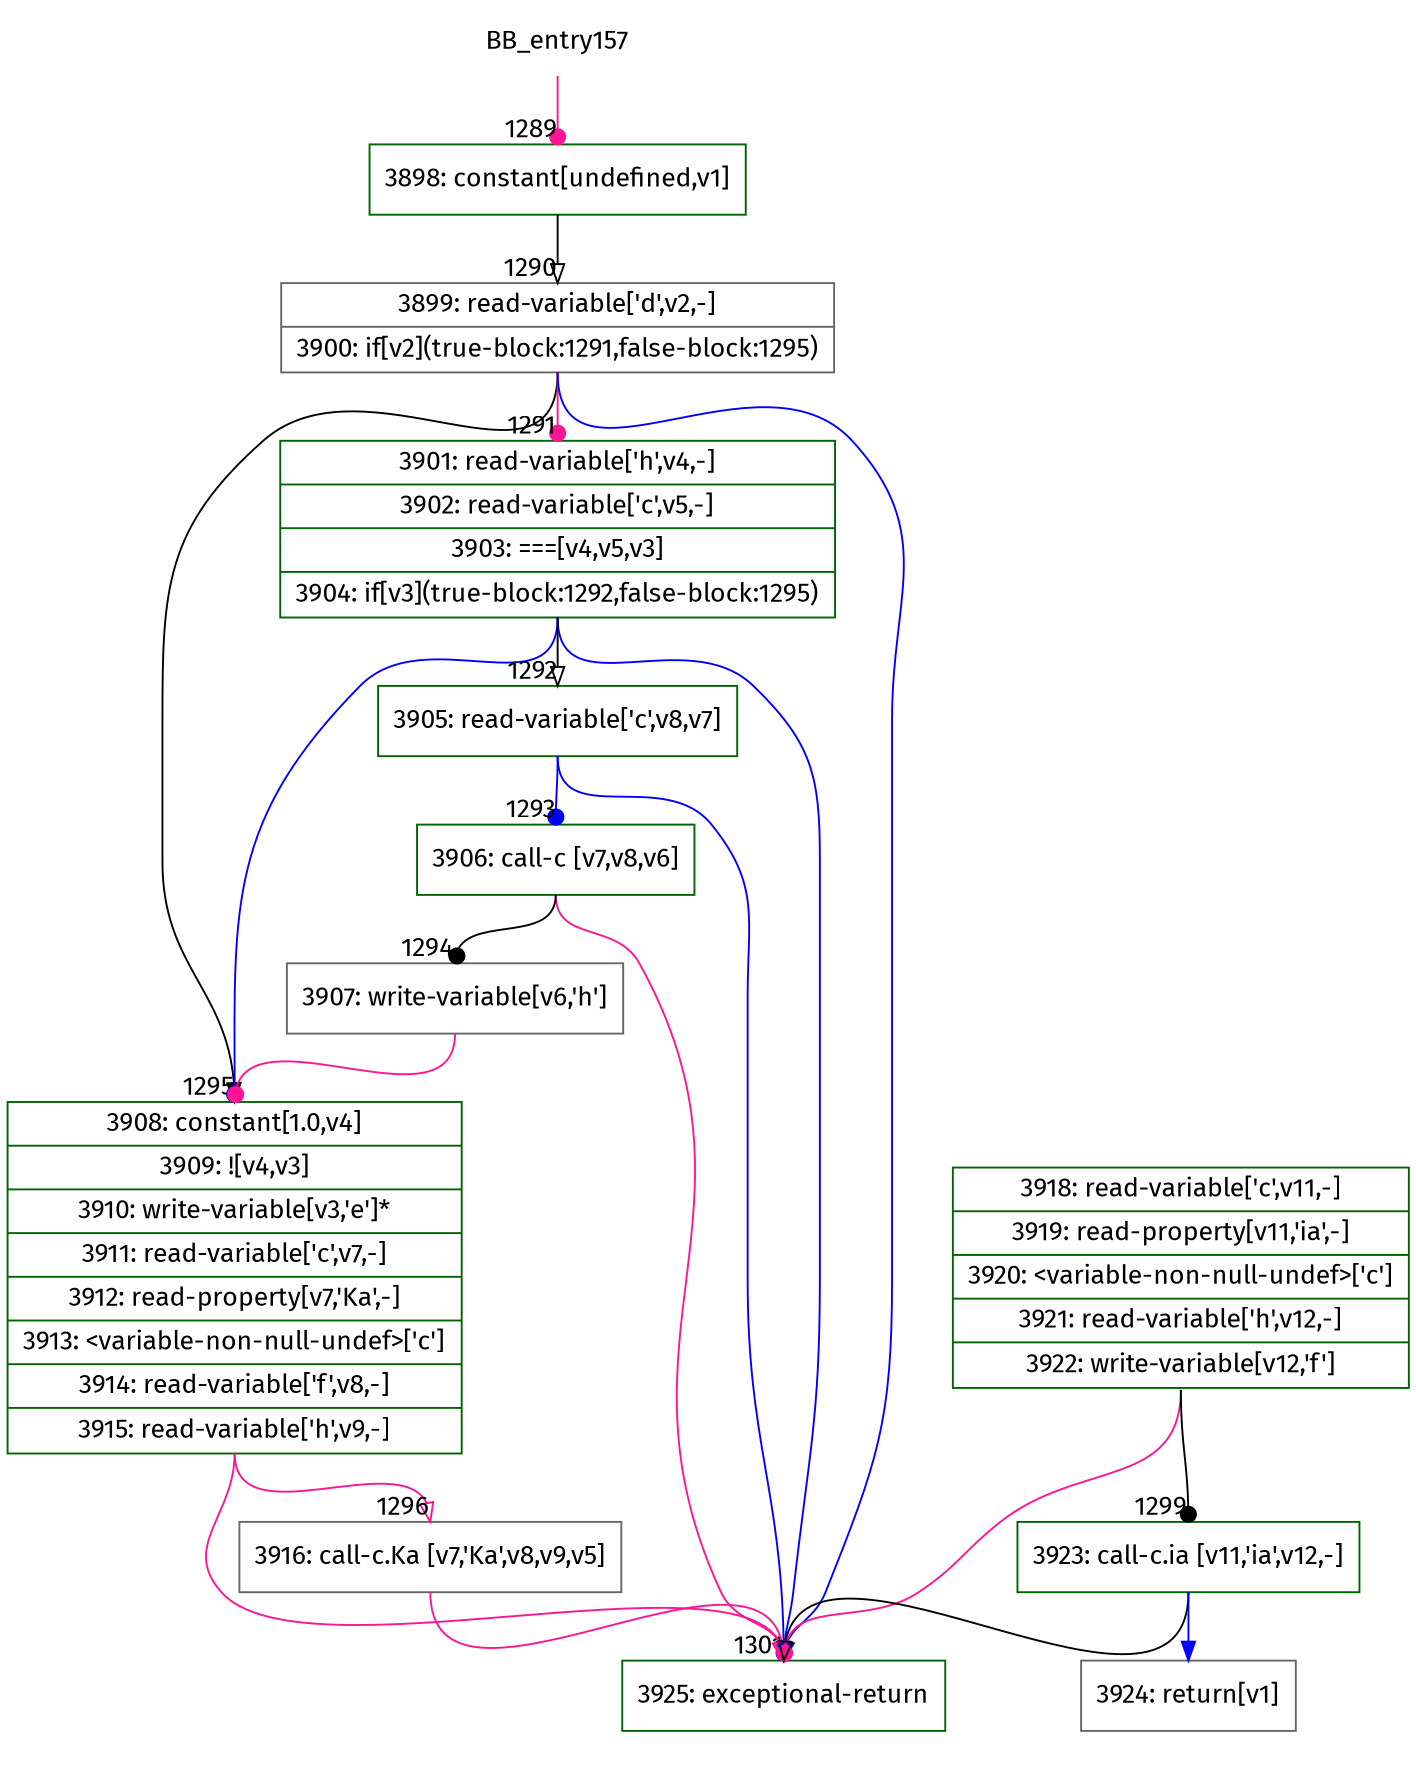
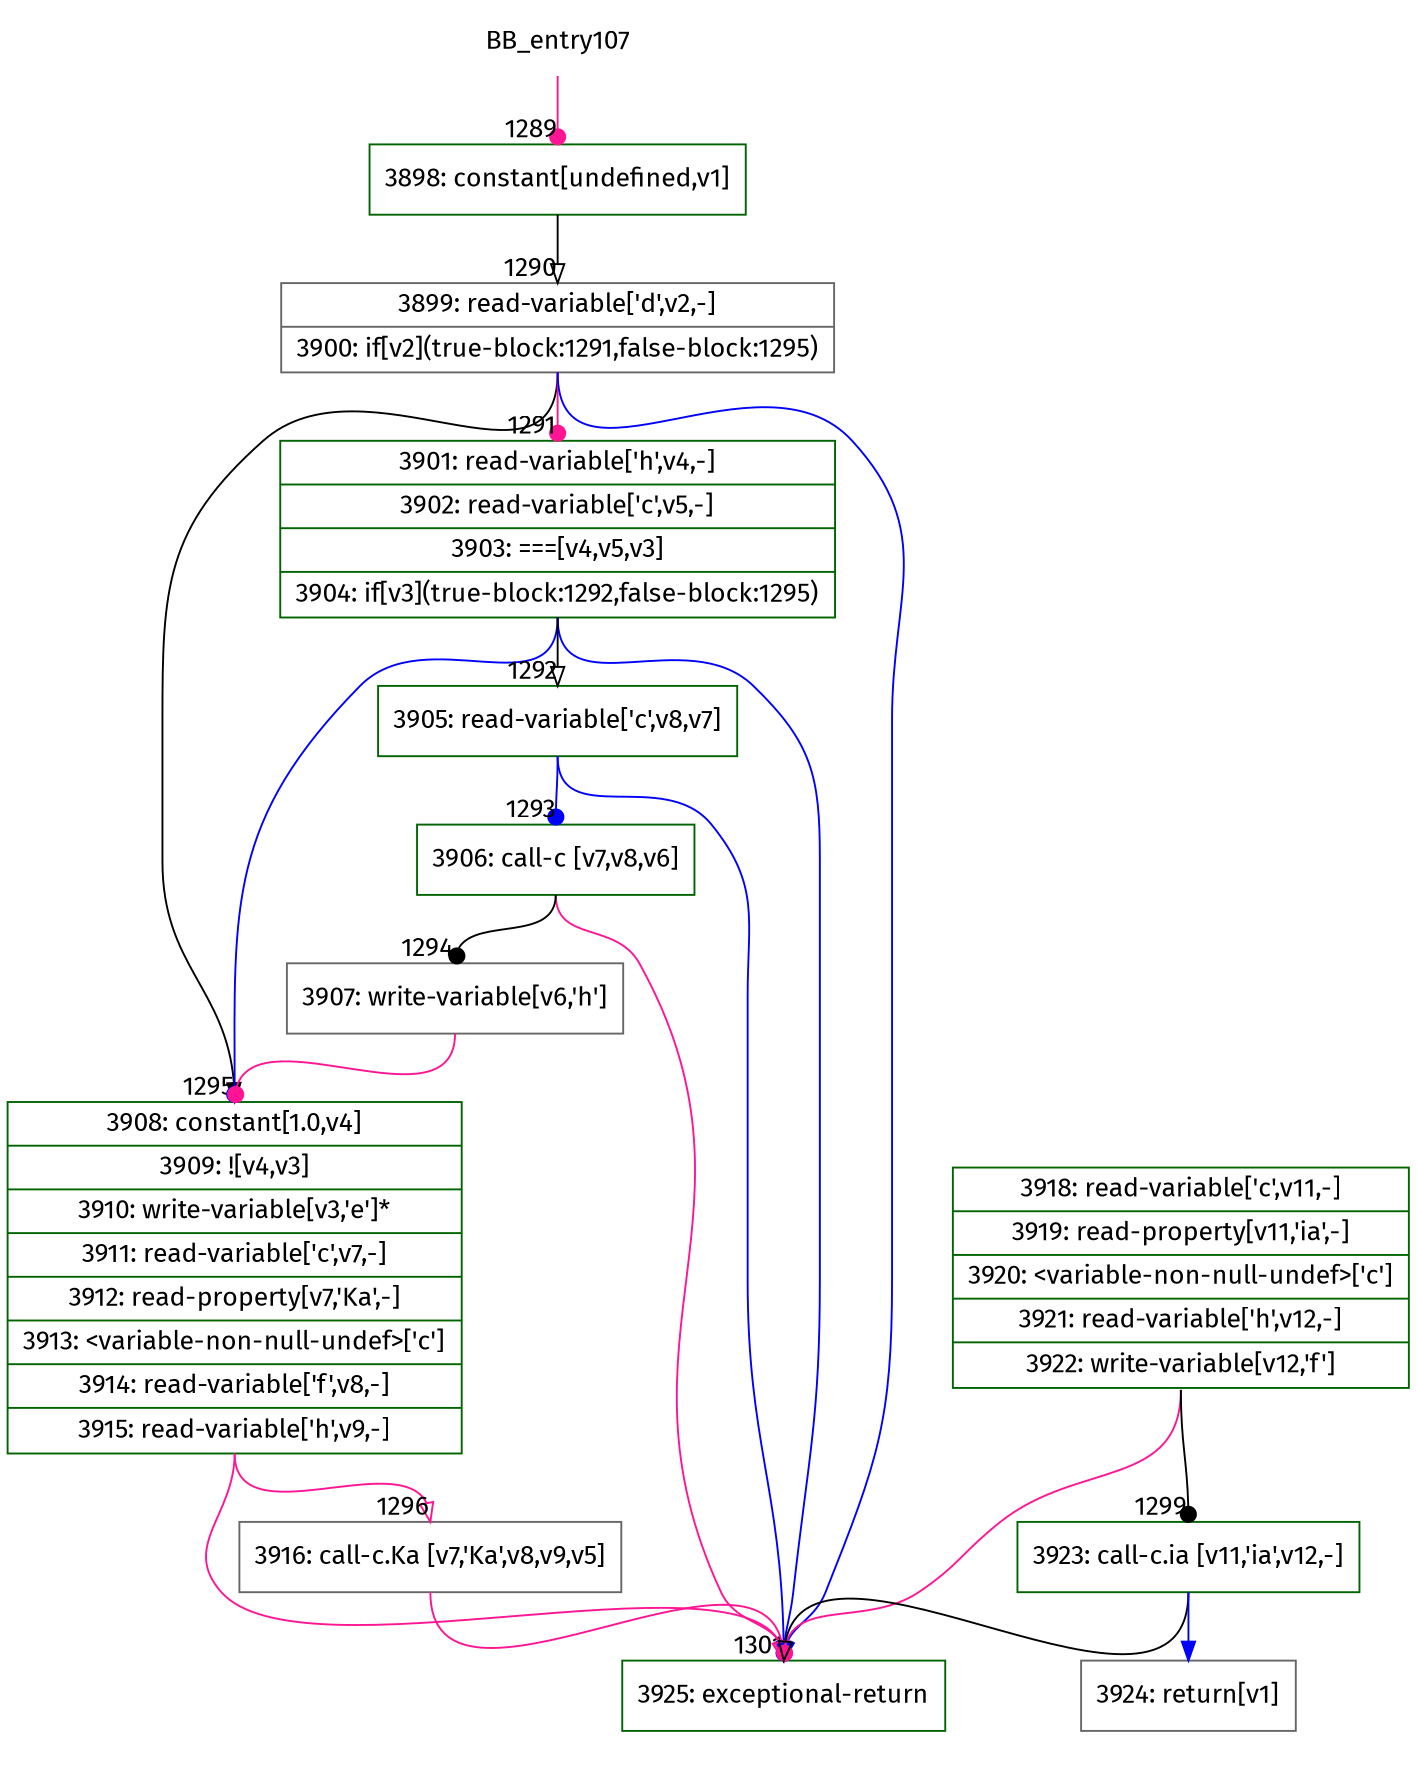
node "BB_entry157": label "BB_entry157" -> "BB_entry107"
